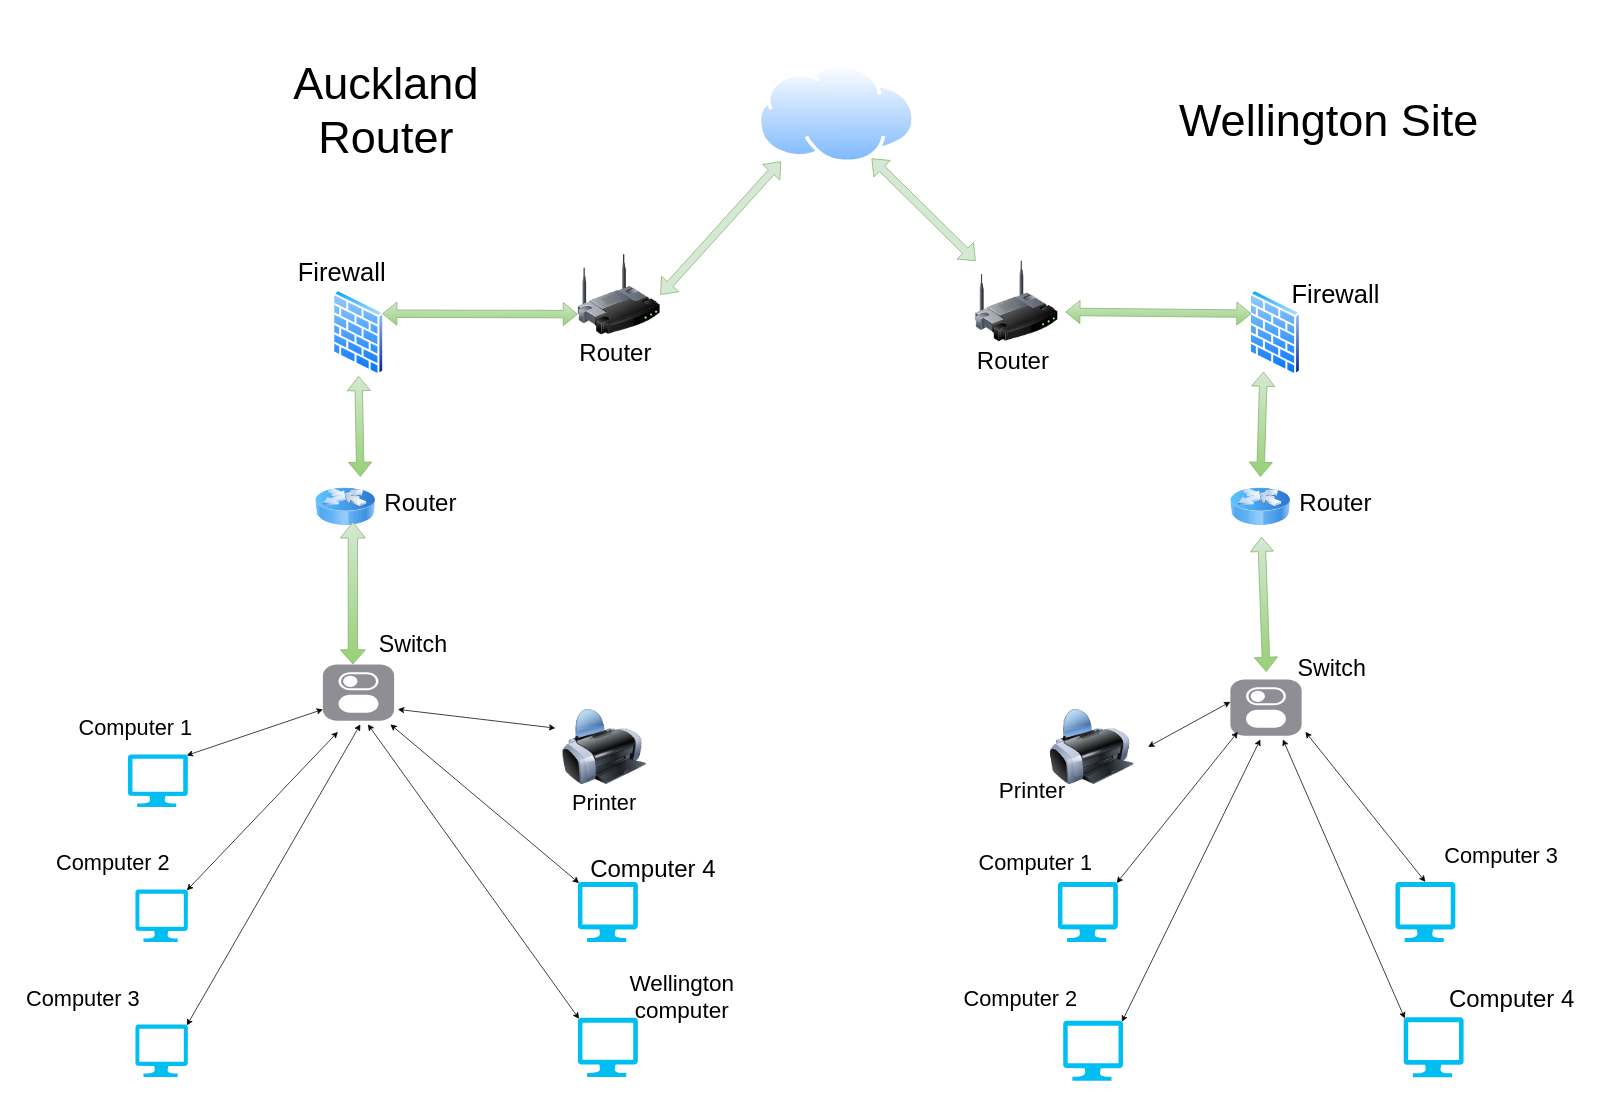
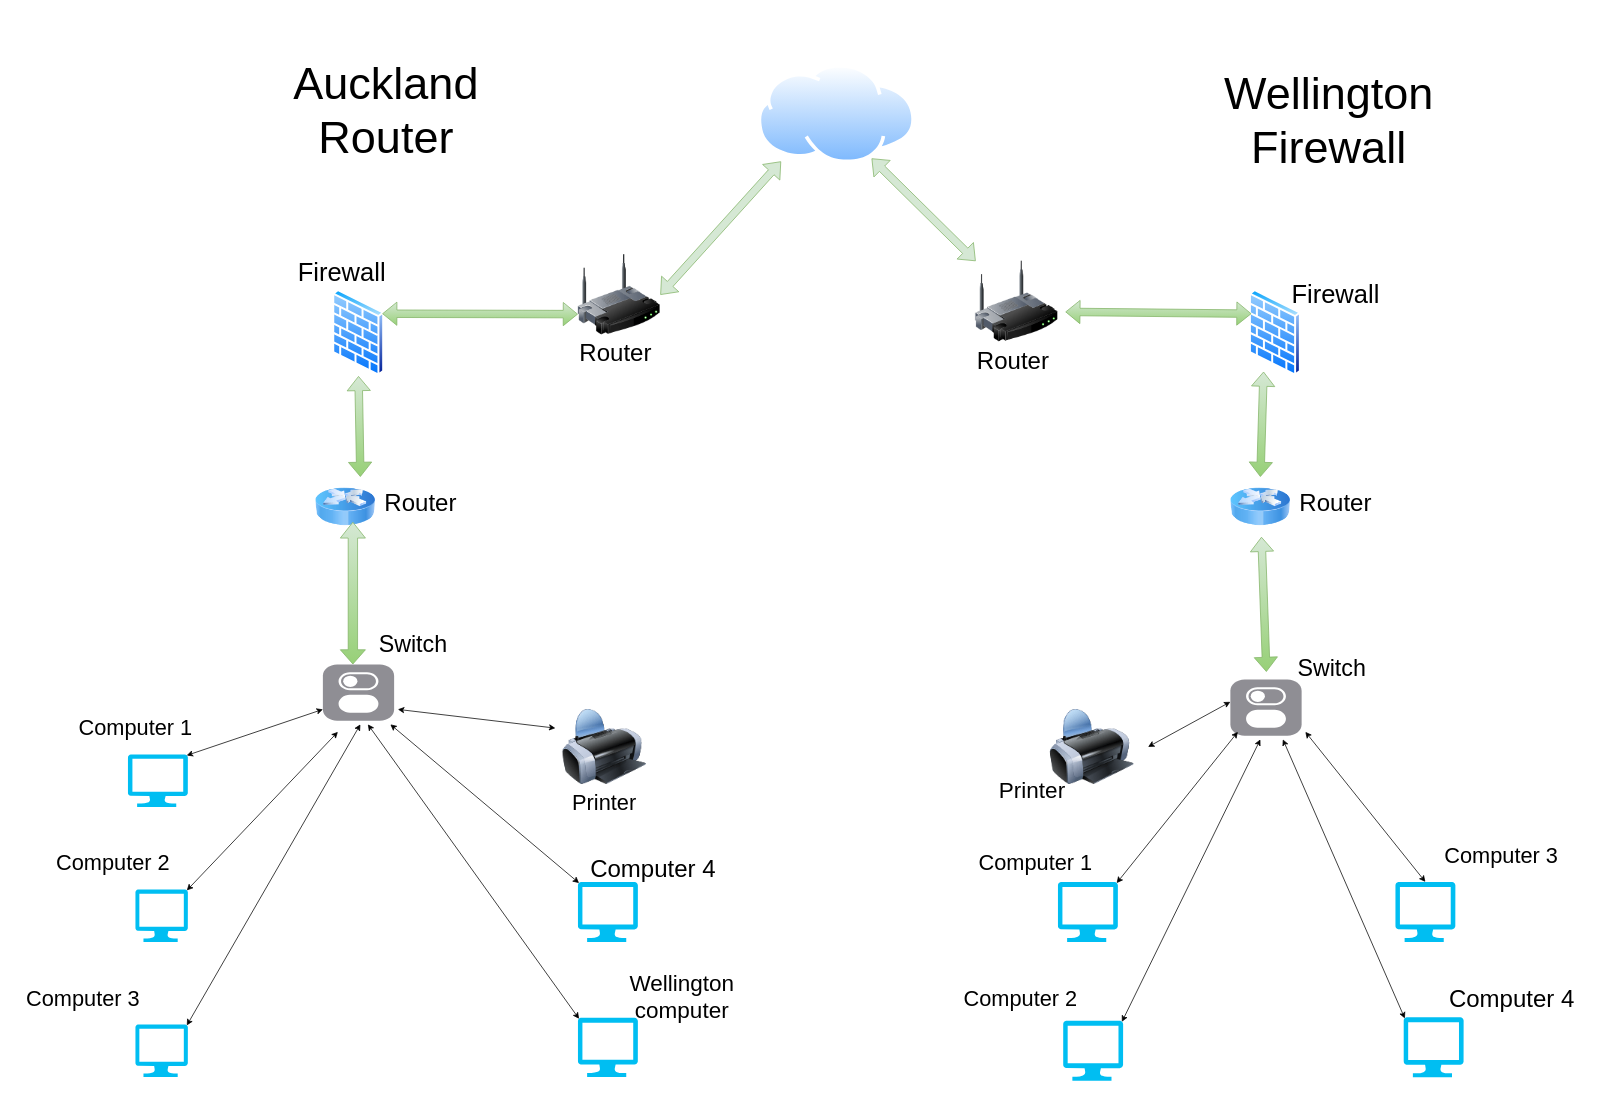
node "Wellington Site": label "Wellington Site" -> "Wellington Firewall"
